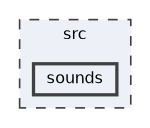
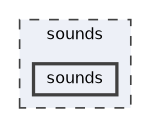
cluster "src": label "src" -> "sounds"
